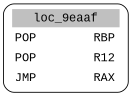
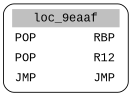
node "loc_9eaaf": text "JMP        RAX" -> "JMP        JMP"
